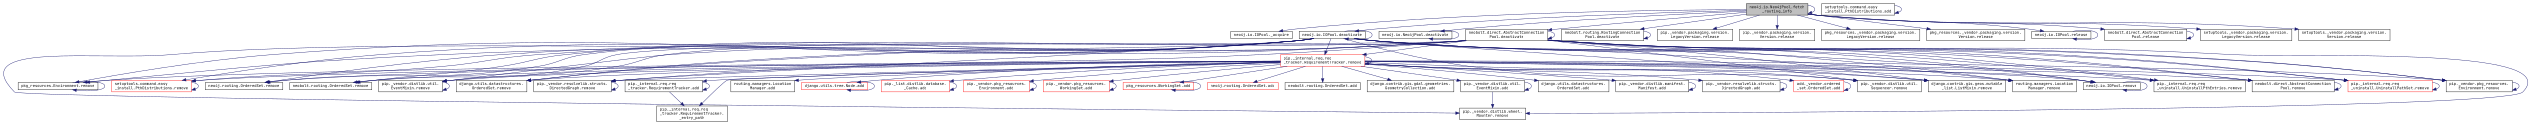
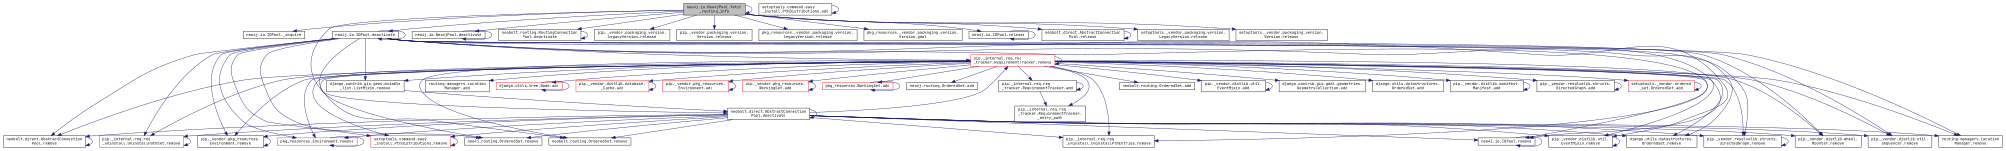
node "pkg_resources._vendor.packaging.version. Version.release": label "pkg_resources._vendor.packaging.version. Version.release" -> "pkg_resources._vendor.packaging.version. Version.gdal"
edge "neobolt.direct.AbstractConnection Pool.deactivate" -> "django.contrib.gis.geos.mutable _list.ListMixin.remove": reversed
node "pkg_resources.Environment.remove": color black -> red
node "pip._list.distlib.database. _Cache.add": label "pip._list.distlib.database. _Cache.add" -> "pip._vendor.distlib.database. _Cache.add"
node "neo4j.routing.OrderedSet.add": color red -> black
node "add._vendor.ordered _set.OrderedSet.add": label "add._vendor.ordered _set.OrderedSet.add" -> "setuptools._vendor.ordered _set.OrderedSet.add"
edge "pip._vendor.distlib.util. EventMixin.add" -> "pip._vendor.distlib.wheel. Mounter.remove": now "pip._internal.req.req _tracker.RequirementTracker.remove" -> "pip._vendor.distlib.wheel. Mounter.remove"
